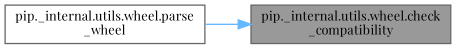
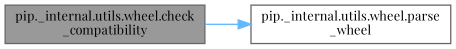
edge "pip._internal.utils.wheel.parse _wheel" -> "pip._internal.utils.wheel.check _compatibility": reversed
